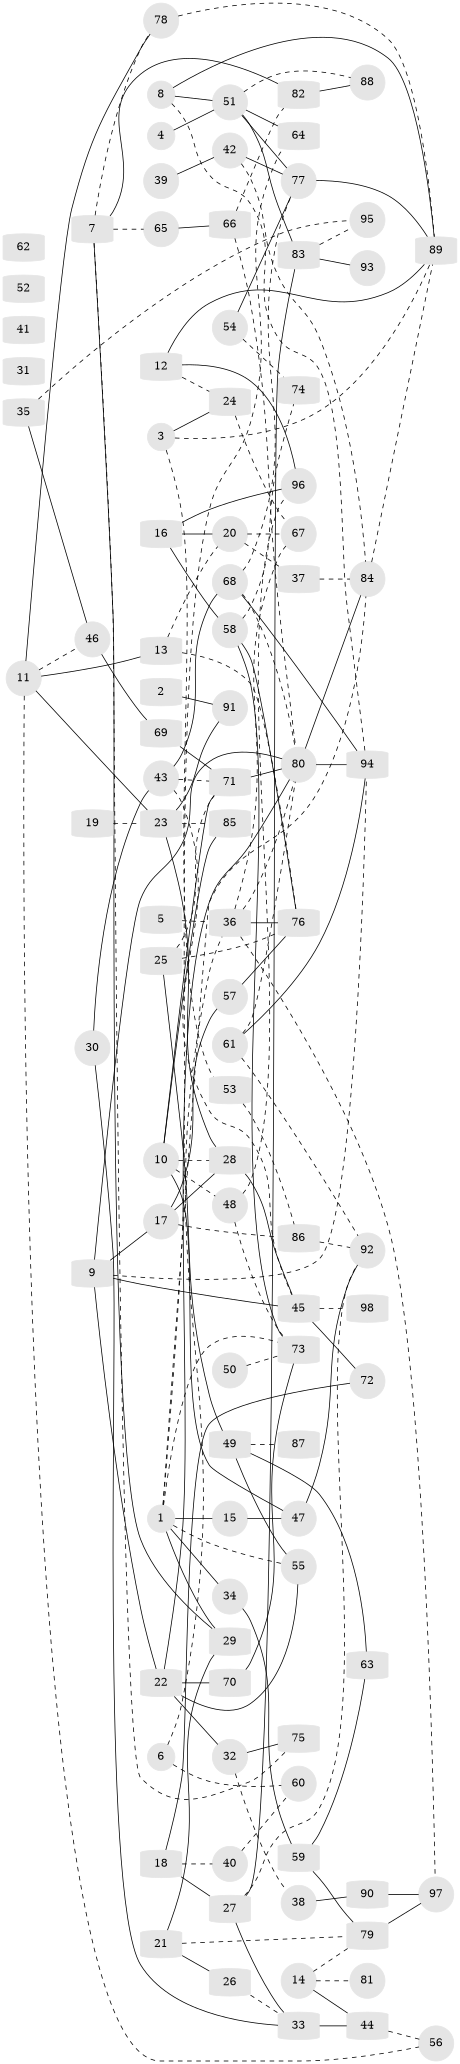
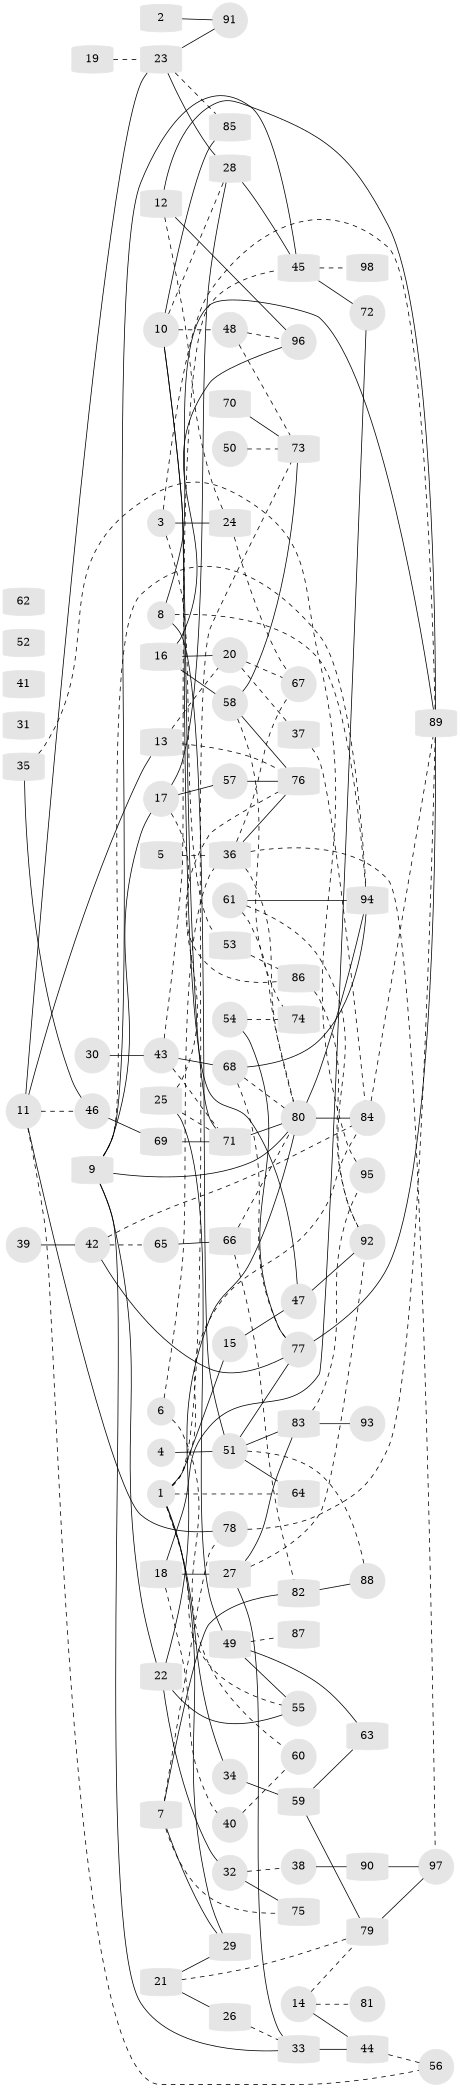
edge "7" -- "65": now "42" -- "65"
edge "30" -- "33": now "9" -- "33"
edge "22" -- "70": removed
